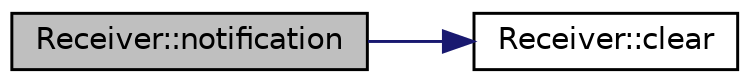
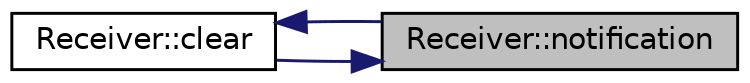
edge "Receiver::clear" -> "Receiver::notification": added
